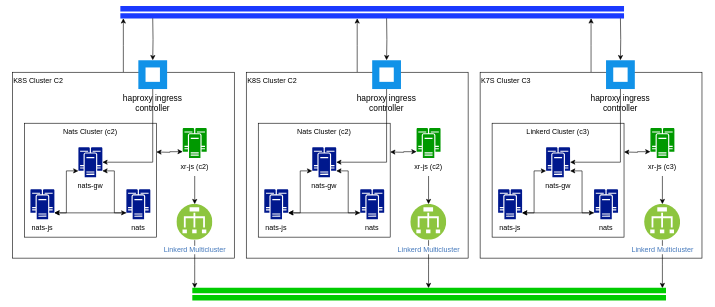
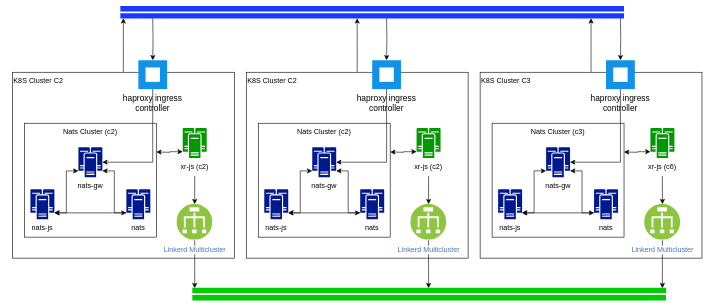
node "K7S Cluster C3": label "K7S Cluster C3" -> "K8S Cluster C3"
node "Linkerd Cluster (c3)": label "Linkerd Cluster (c3)" -> "Nats Cluster (c3)"
node "xr-js (c3)": label "xr-js (c3)" -> "xr-js (c6)"
